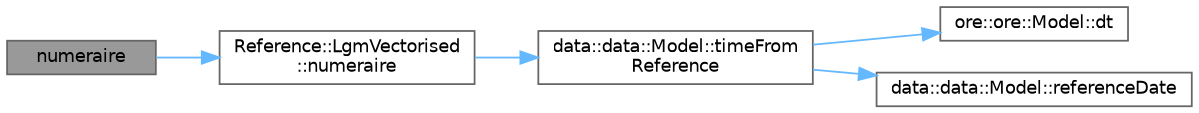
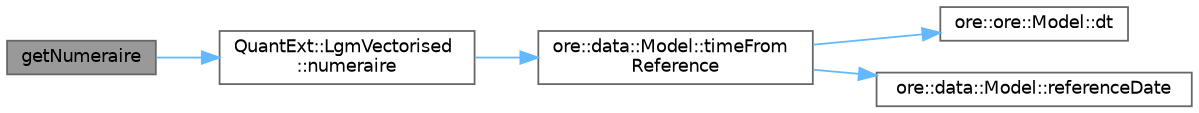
node "numeraire": label "numeraire" -> "getNumeraire"
node "Reference::LgmVectorised ::numeraire": label "Reference::LgmVectorised ::numeraire" -> "QuantExt::LgmVectorised ::numeraire"
node "data::data::Model::timeFrom Reference": label "data::data::Model::timeFrom Reference" -> "ore::data::Model::timeFrom Reference"
node "data::data::Model::referenceDate": label "data::data::Model::referenceDate" -> "ore::data::Model::referenceDate"
